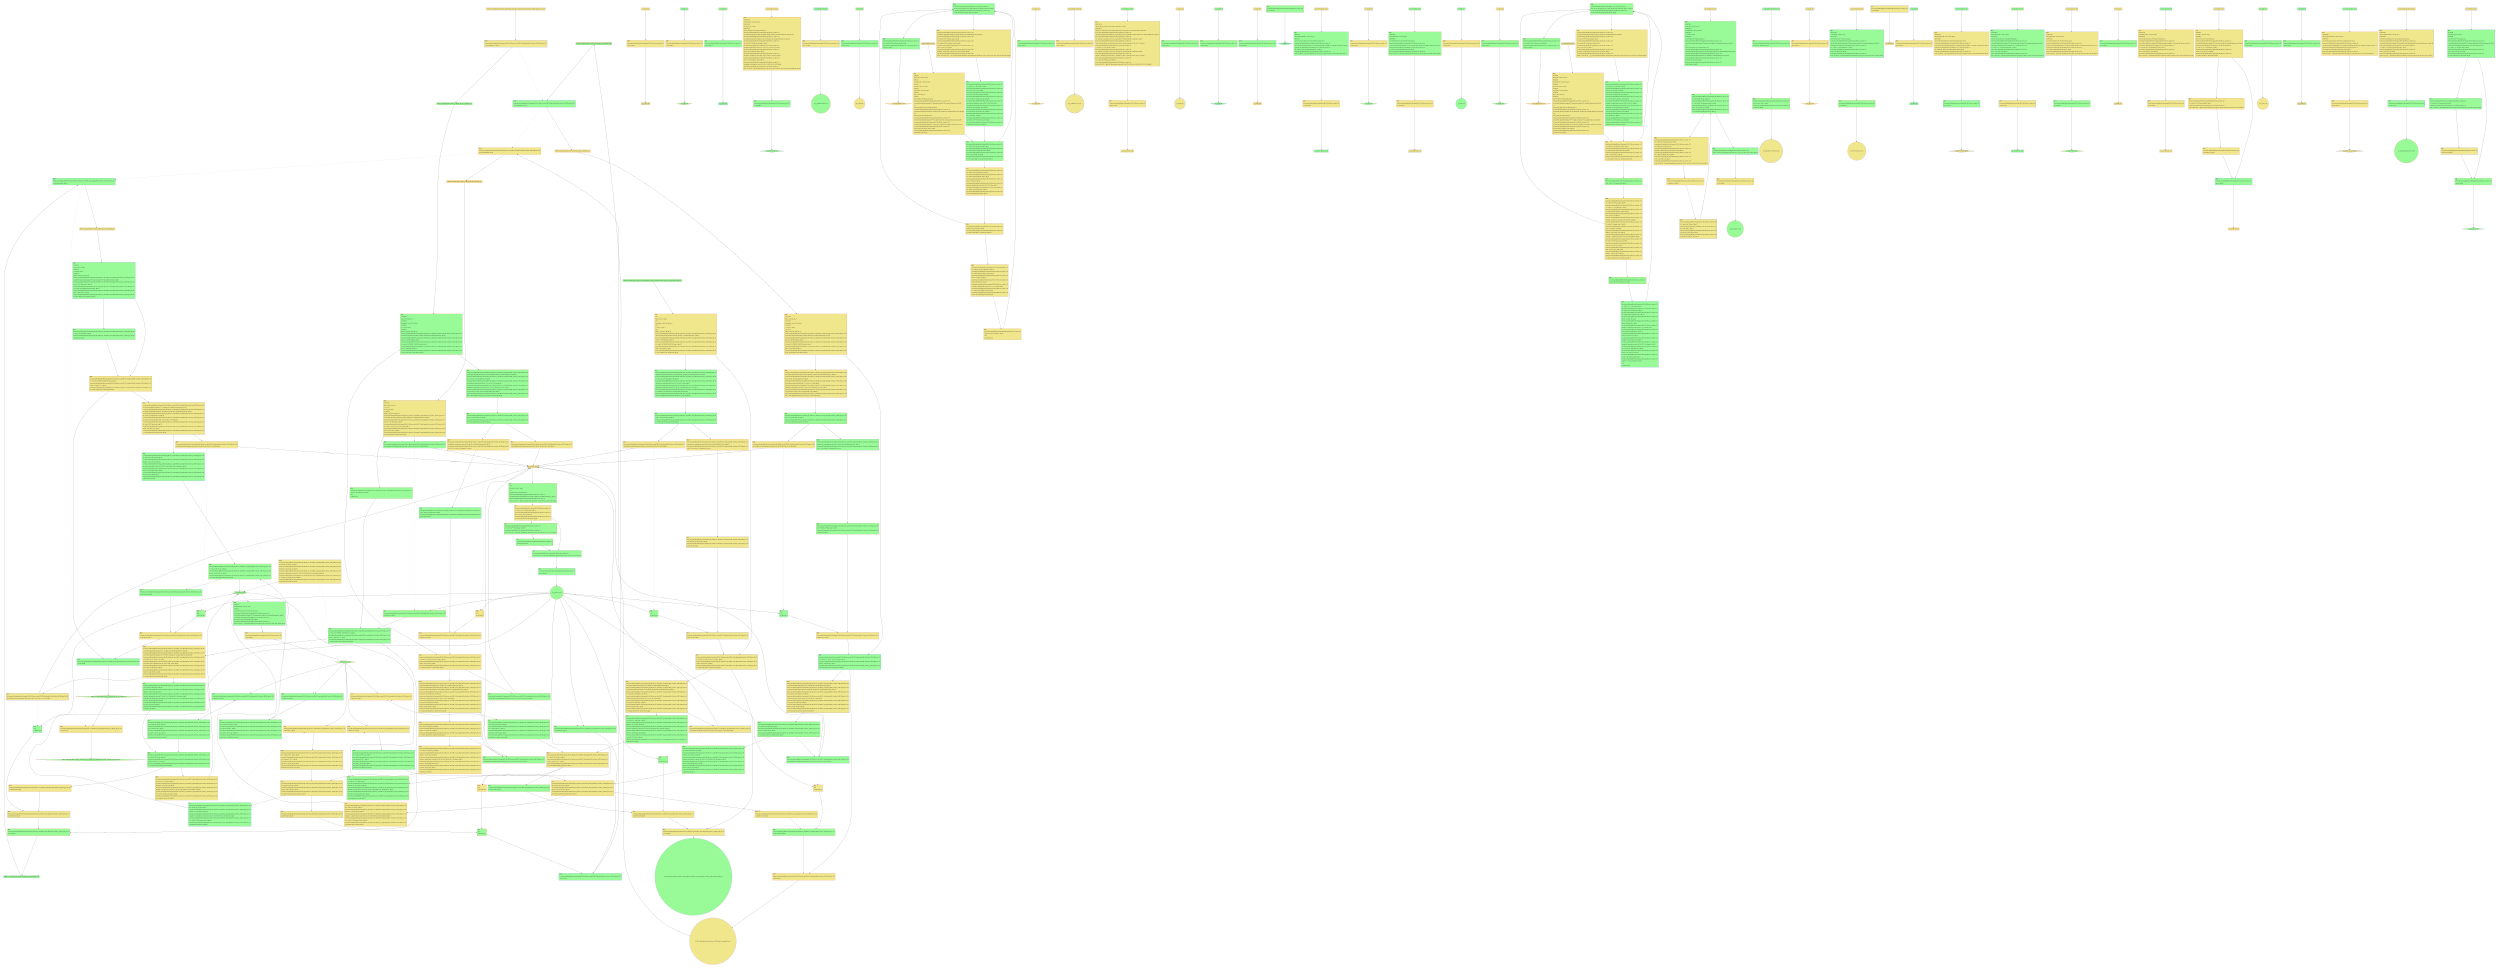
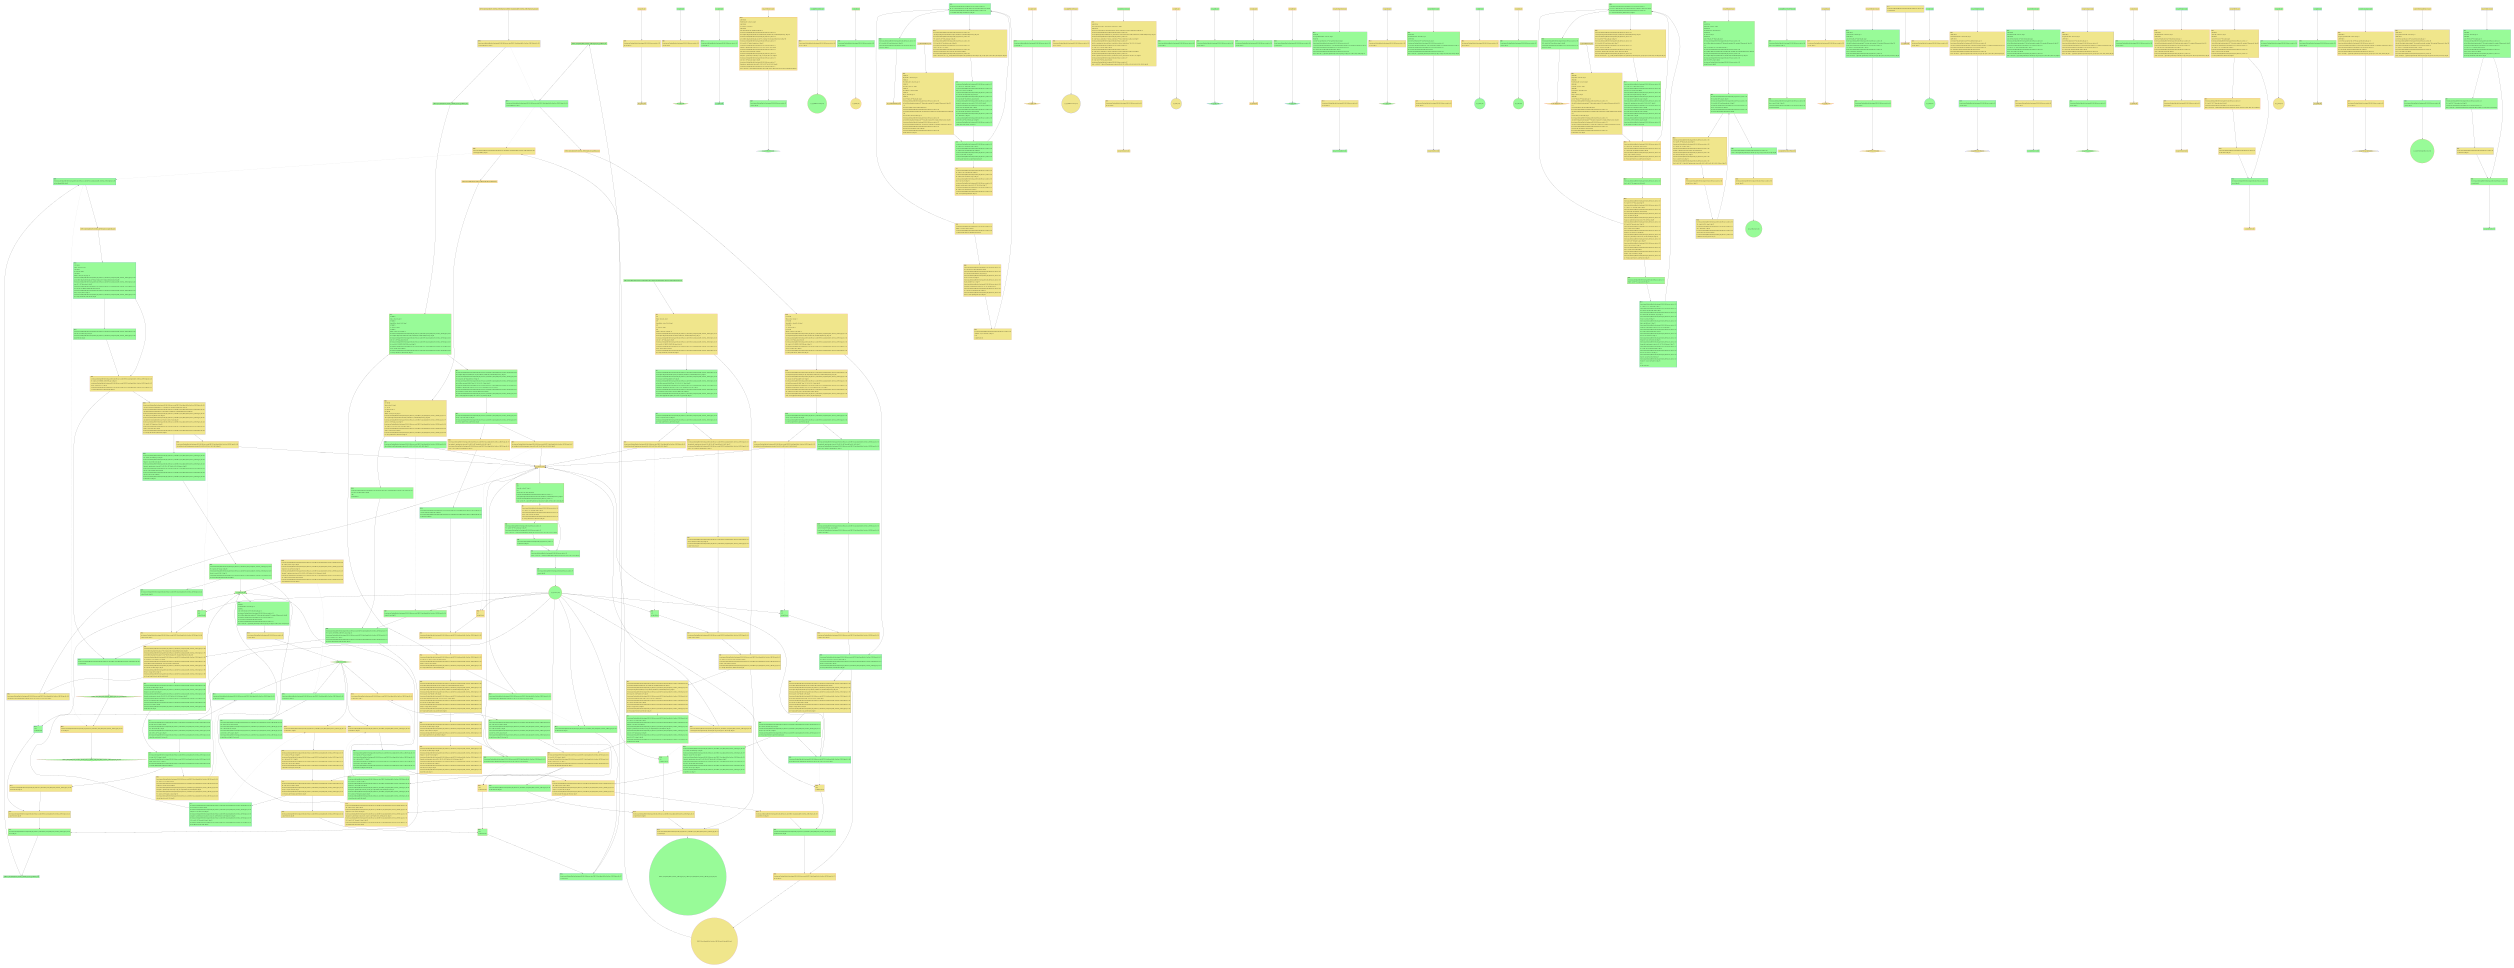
node "io_ll_bad9_start": added
node "{io_ll_decodeHexWChars_end}": shape diamond -> folder
node "{io_ll_bad4_end}": shape diamond -> circle
node "{io_ll_bad3_end}": shape folder -> circle
node "{io_ll_globalReturnsTrueOrFalse_end}": shape circle -> folder
node "{io_ll_printHexCharLine_end}": shape circle -> diamond
node "{io_ll_printSinkLine_end}": shape diamond -> folder
